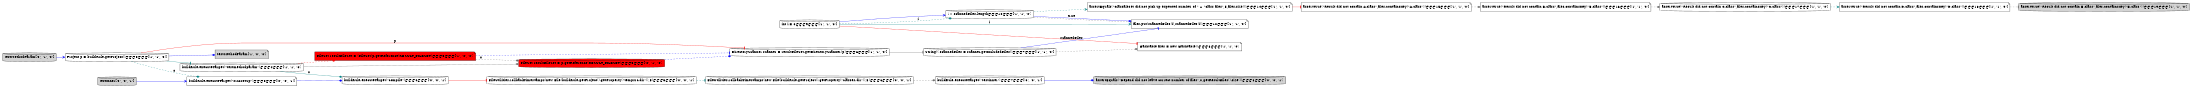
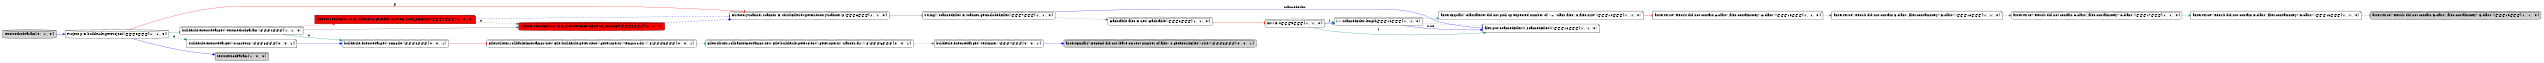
edge "int i = 0@@@9@@@['1', '1', '0']" -> "Hashtable files = new Hashtable()@@@8@@@['1', '1', '0']": reversed
node "Hashtable files = new Hashtable()@@@8@@@['1', '1', '0']": shape note -> cylinder
node "testMethodParam['1', '0', '0']": shape note -> cylinder
node "testInner['0', '0', '1']": removed
